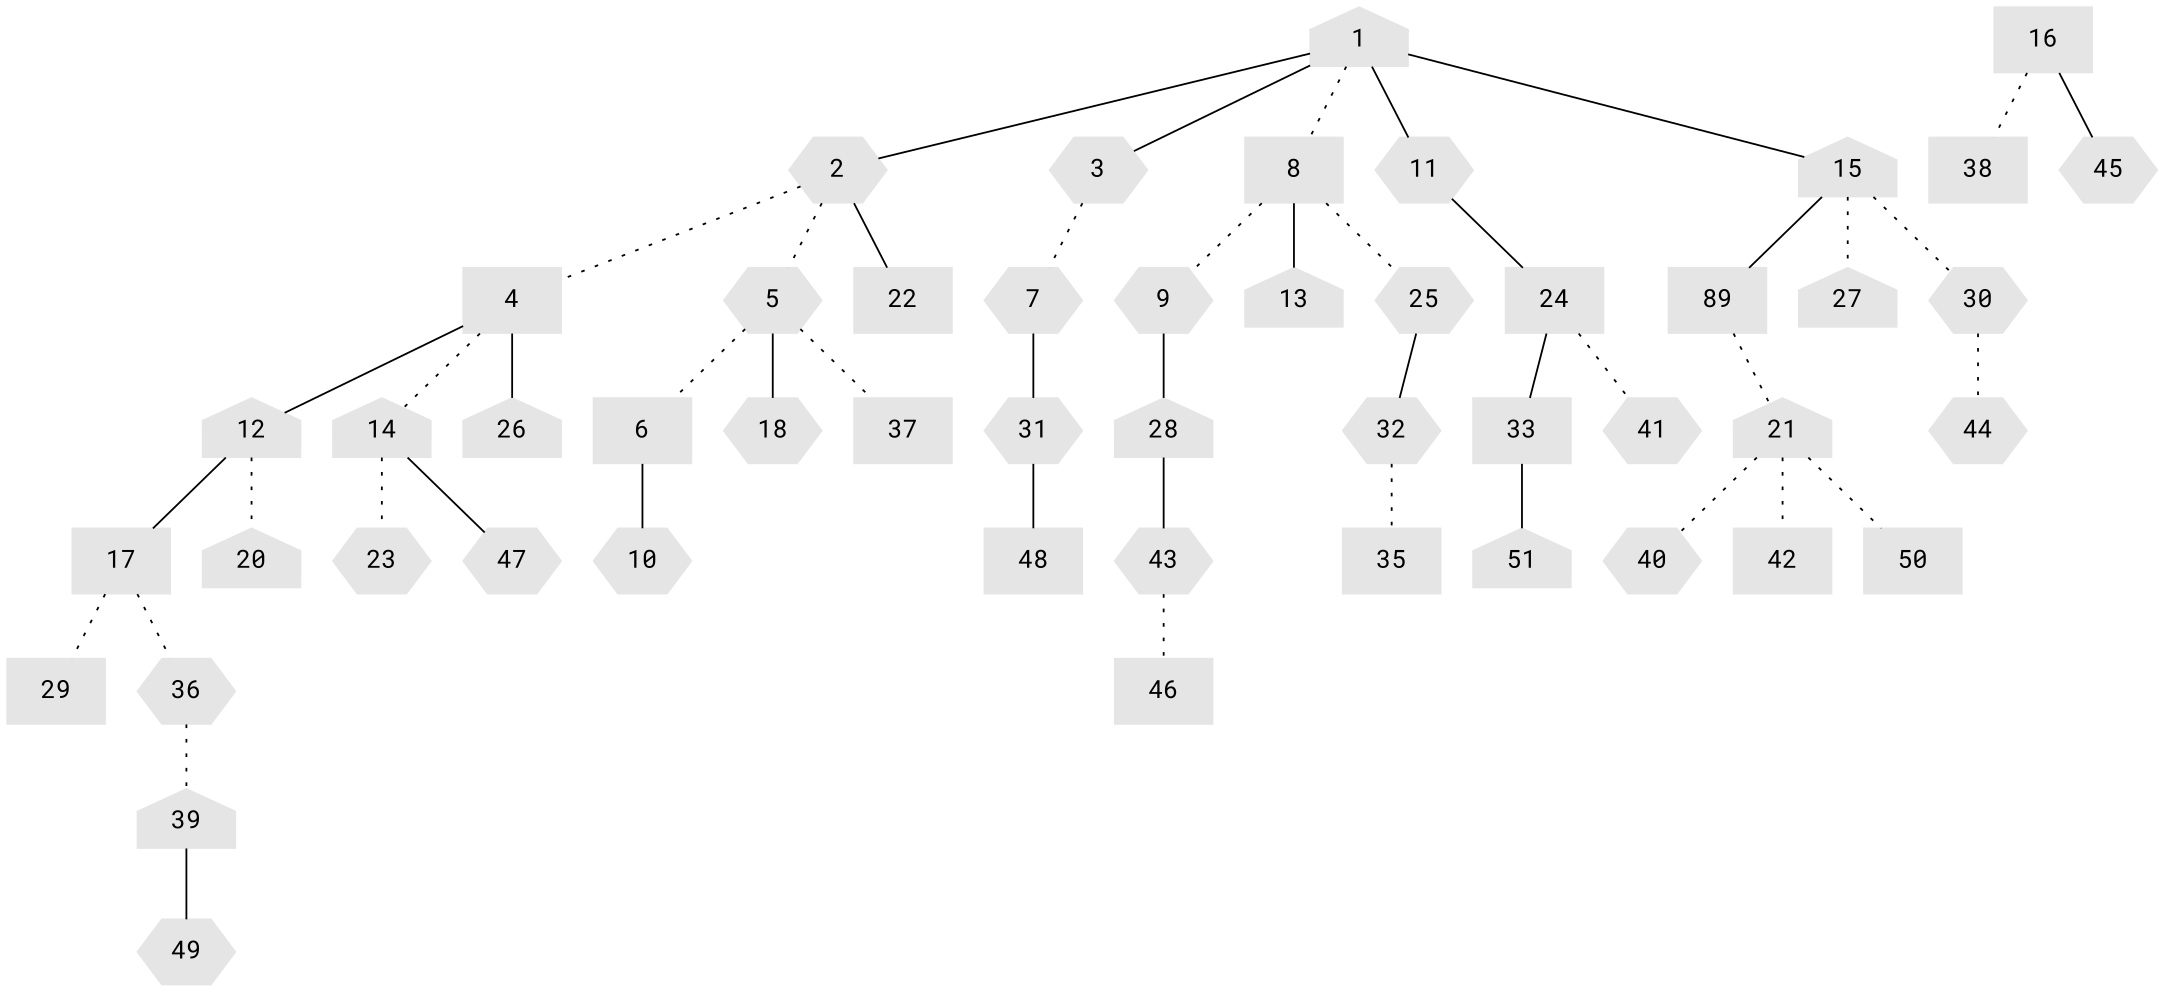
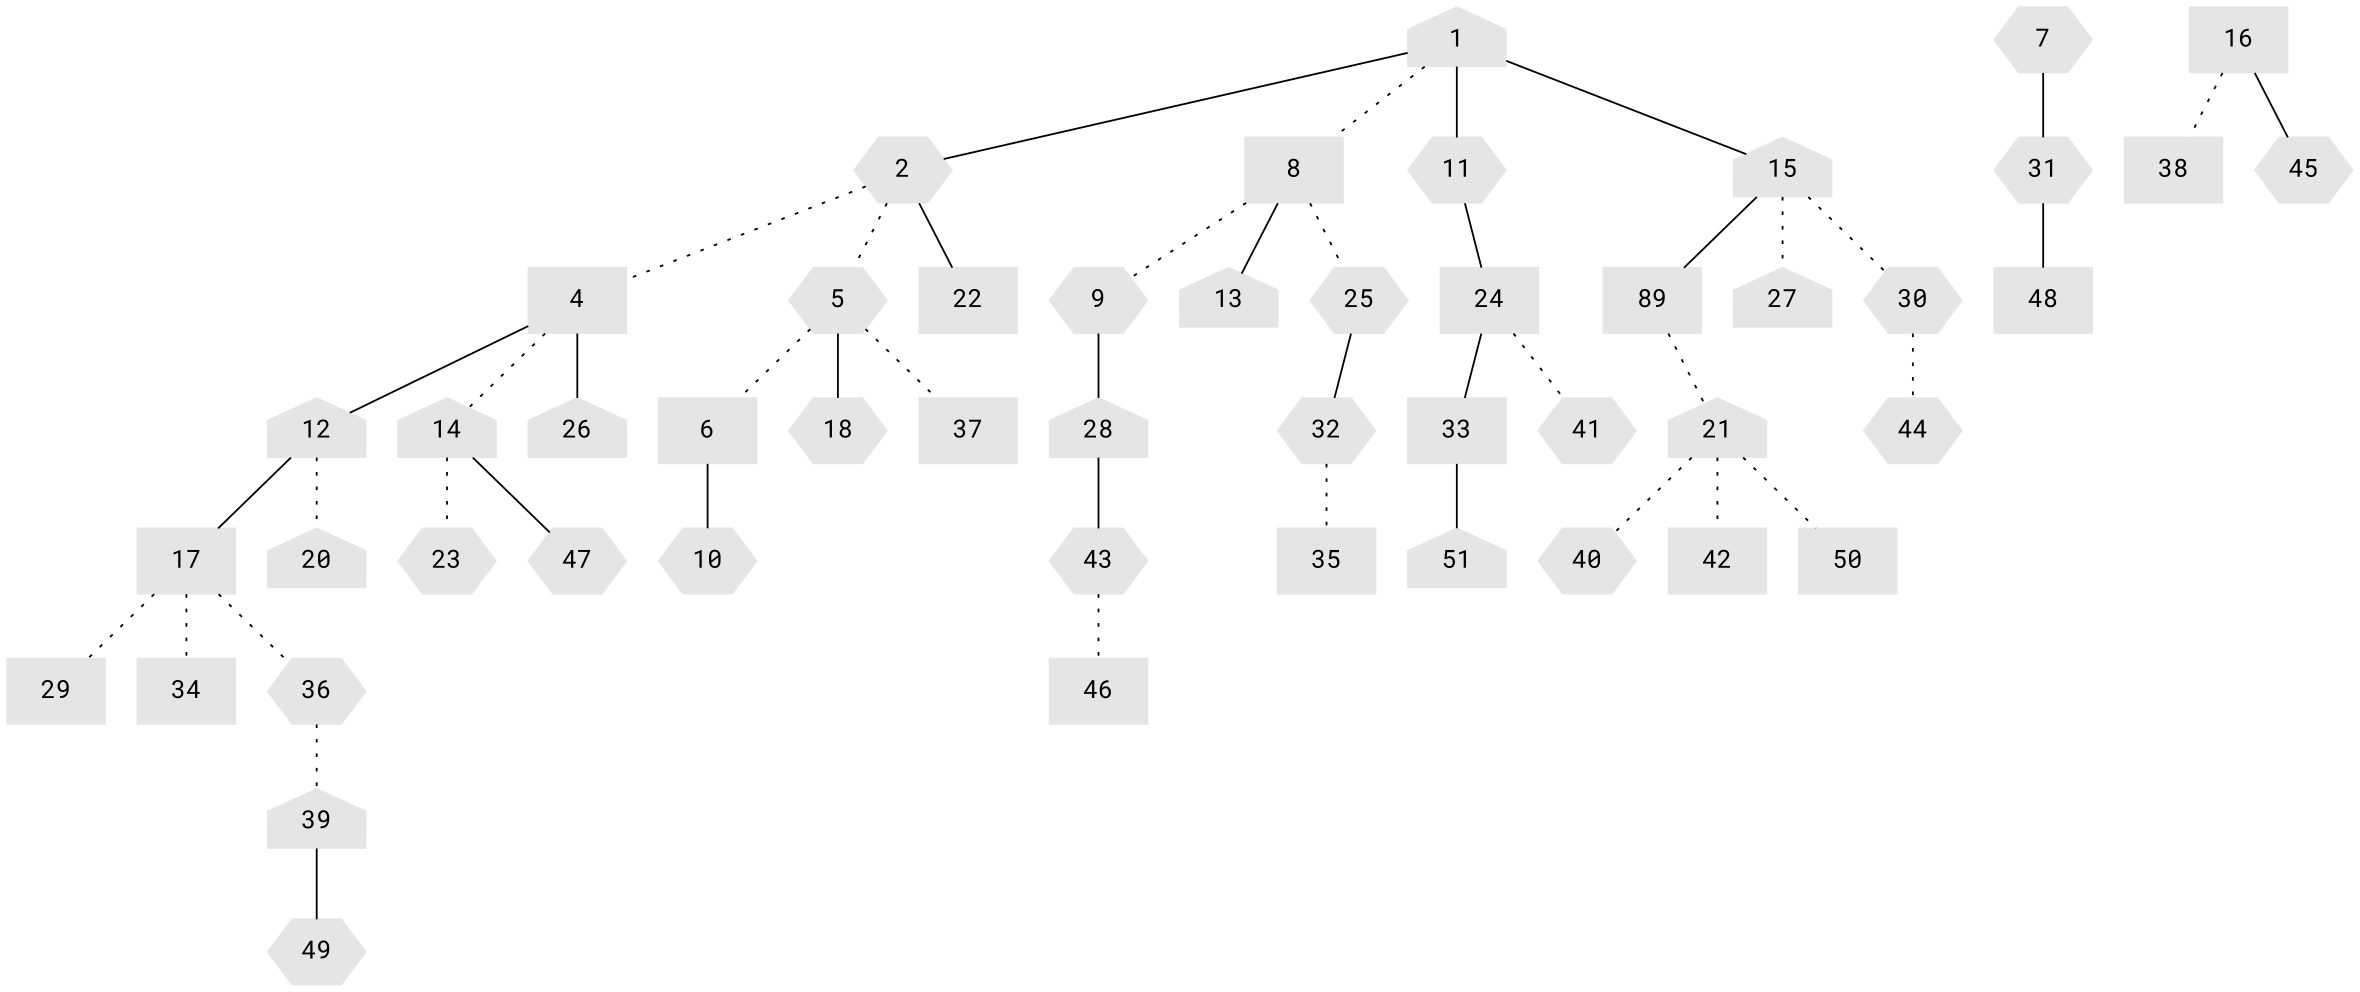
node "3": removed
node "34": added
